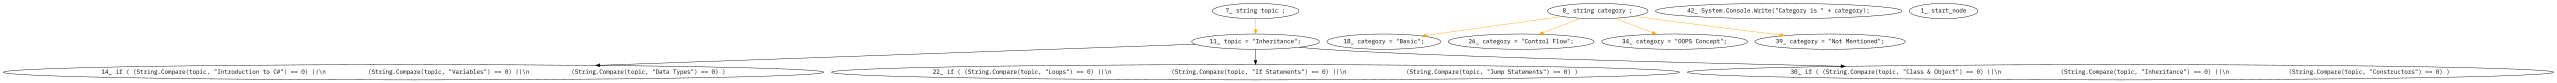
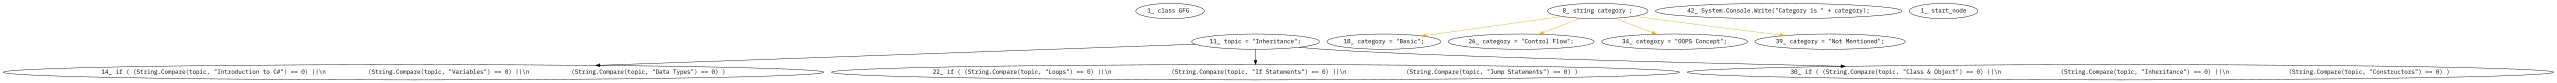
node "1_ class GFG": added
node "7_ string topic ;": removed
